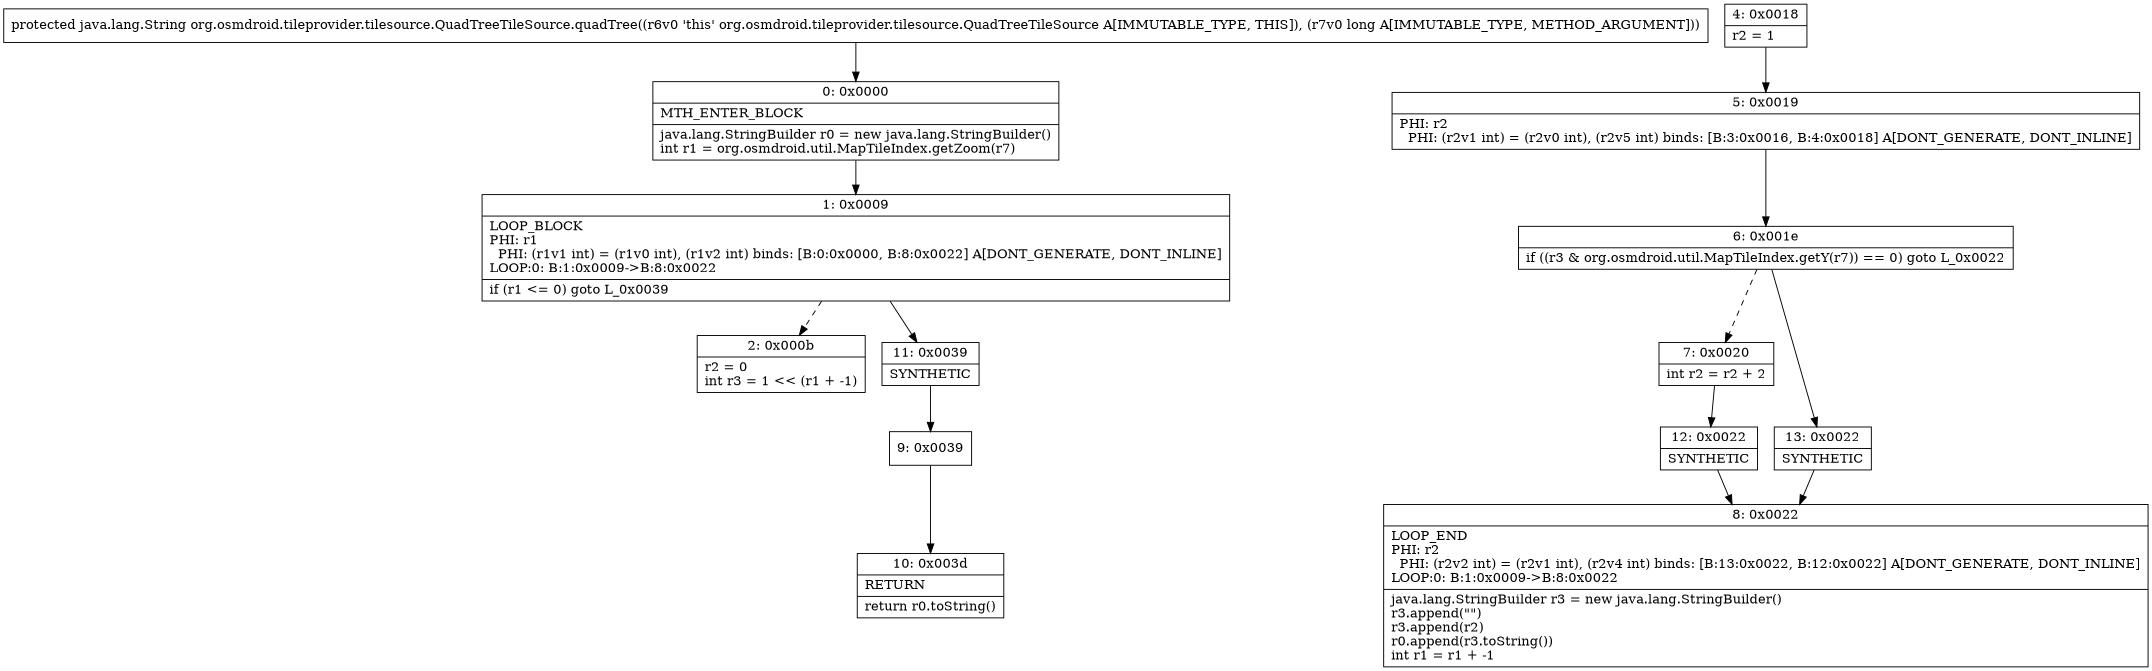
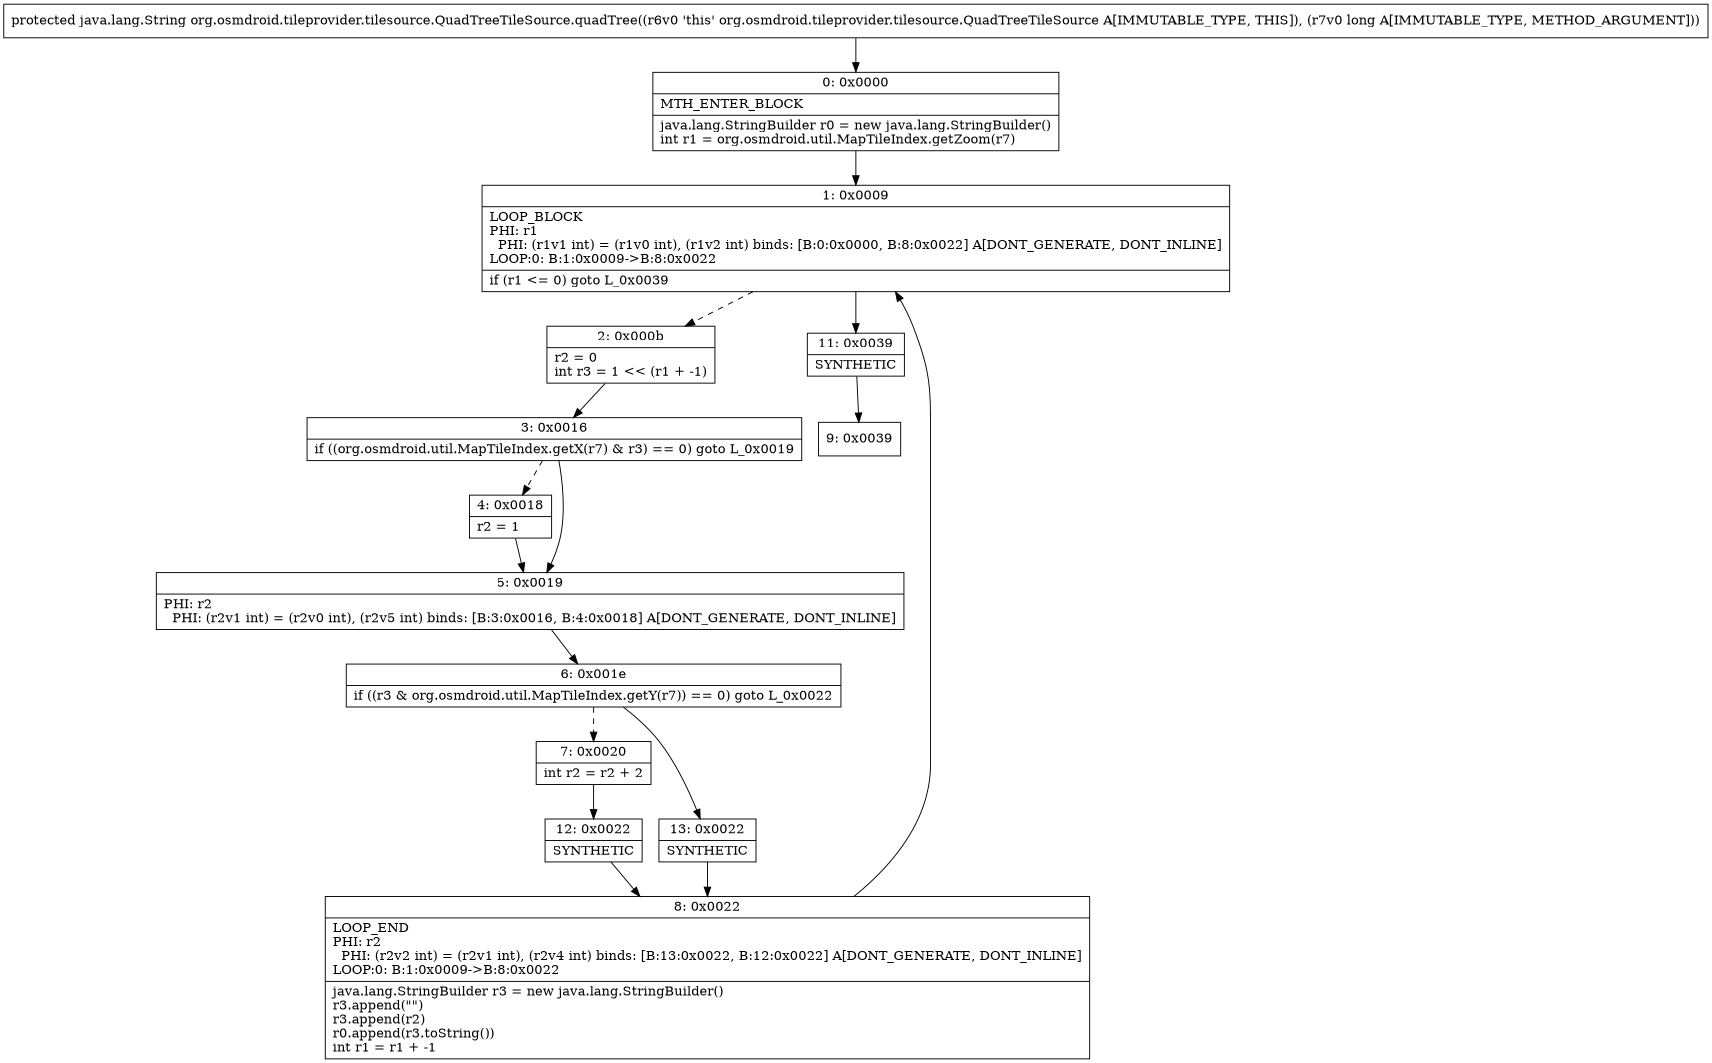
node "3: 0x0016": added
node "10: 0x003d": removed
edge "8: 0x0022" -> "1: 0x0009": added
